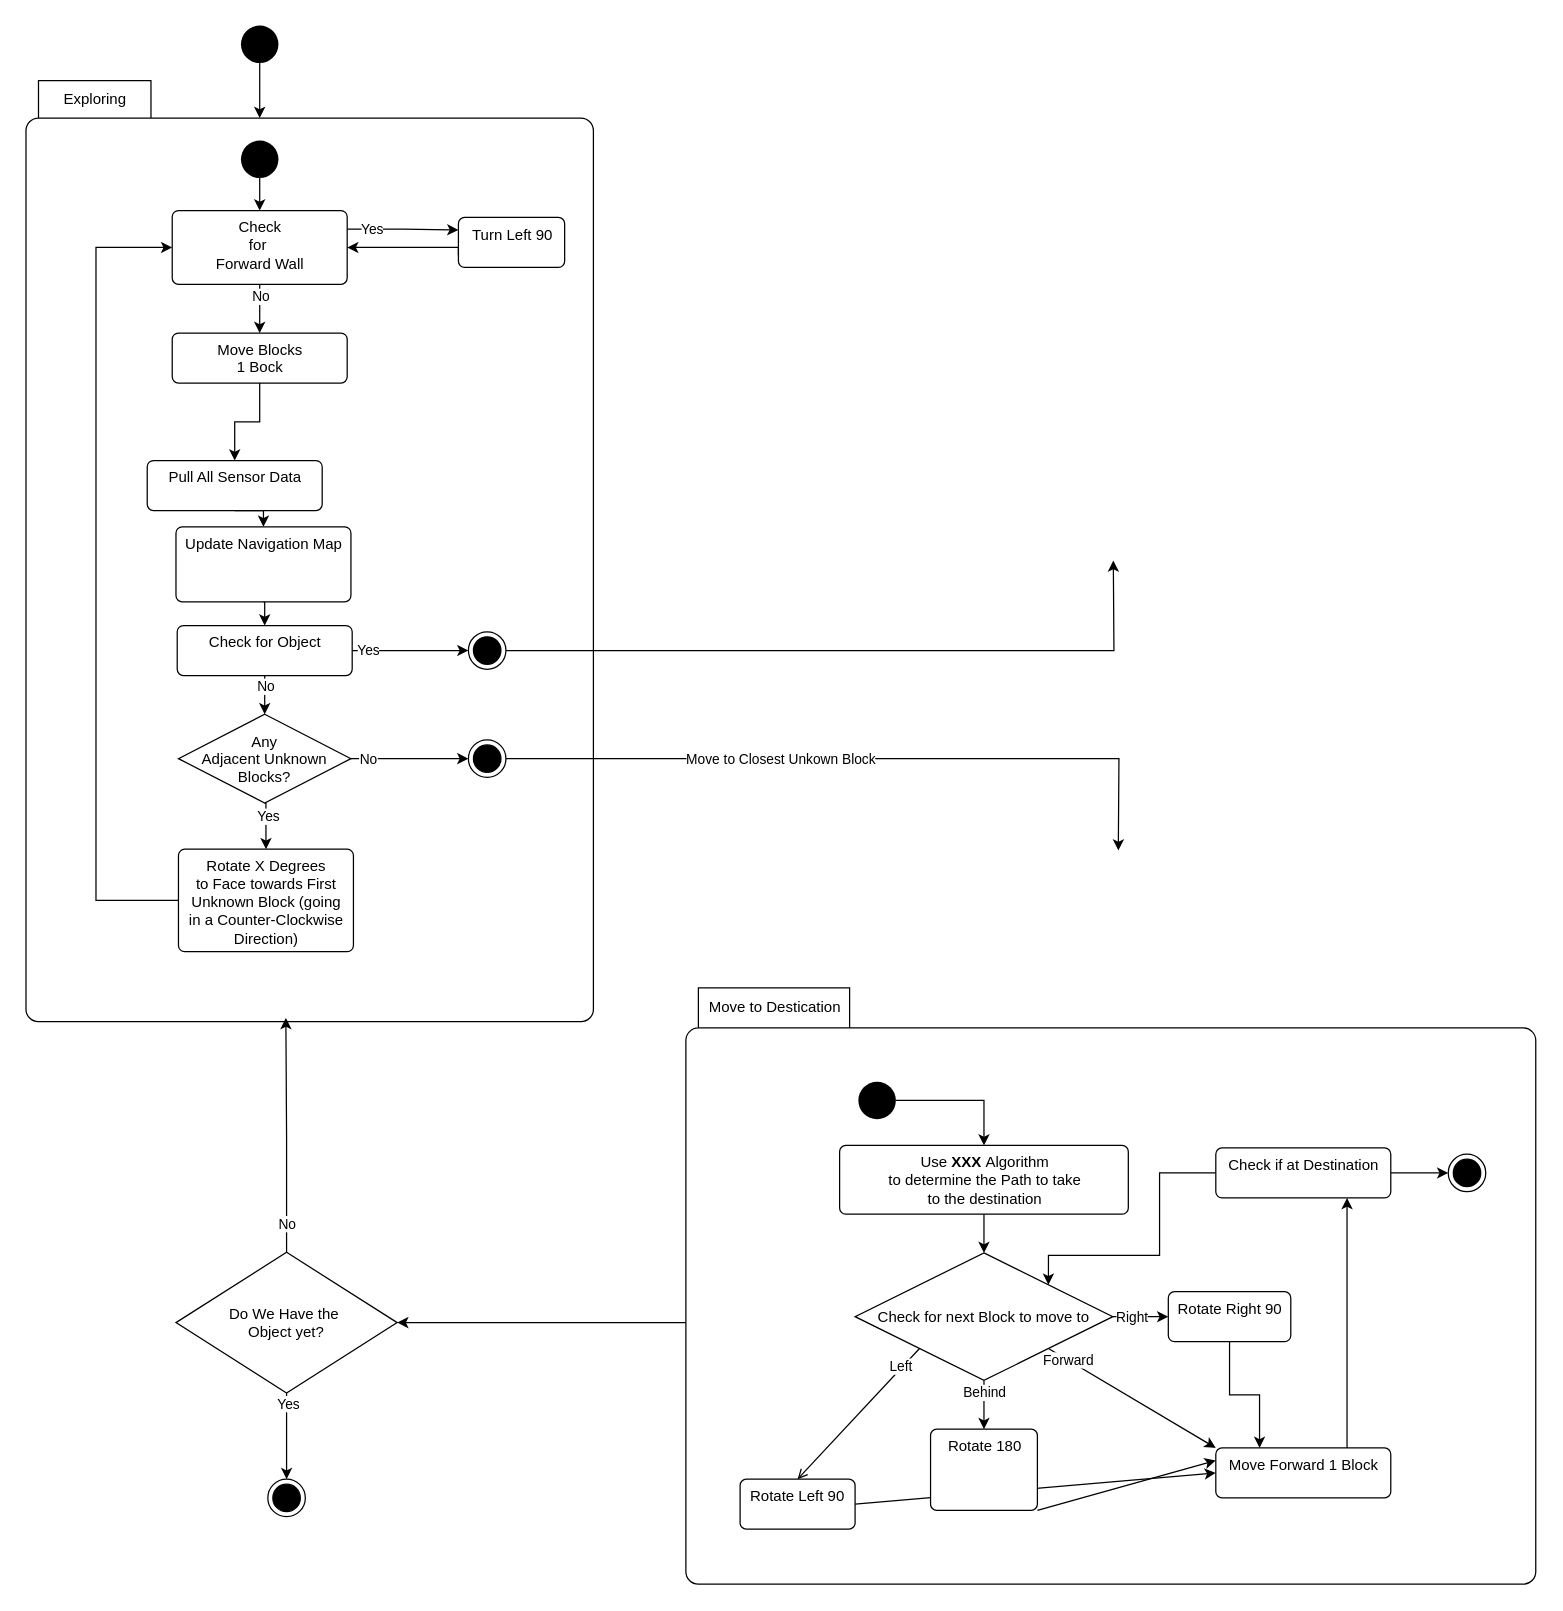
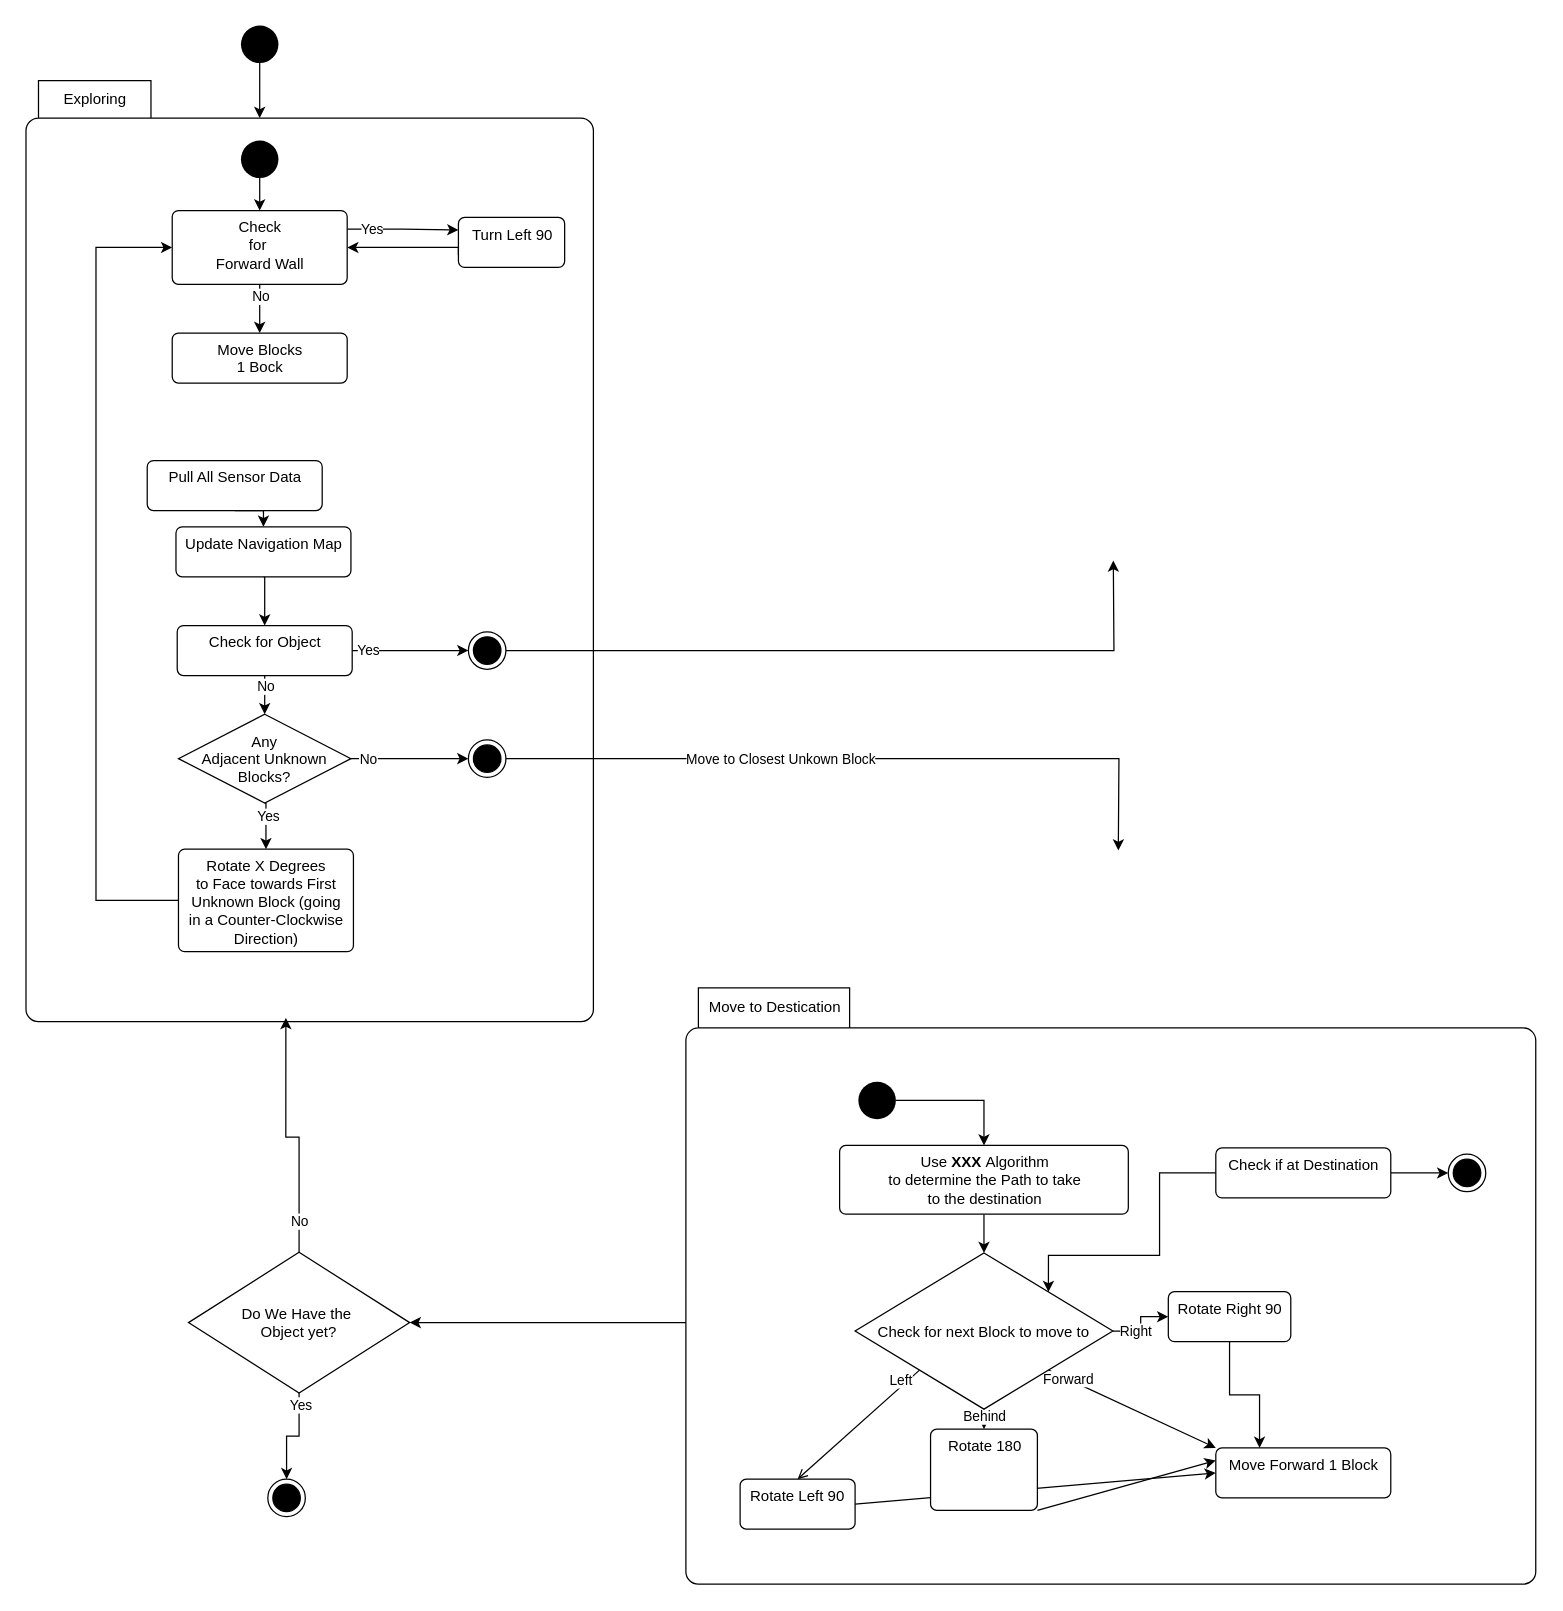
edge "Move Blocks 1 Bock" -> "Pull All Sensor Data": removed
node "Update Navigation Map": size 175x75 -> 175x50
node "Check for next Block to move to": size 258x128 -> 258x156
node "Do We Have the Object yet?": moved (286, 1323) -> (299, 1323)
edge "Move Forward 1 Block" -> "Check if at Destination": removed
